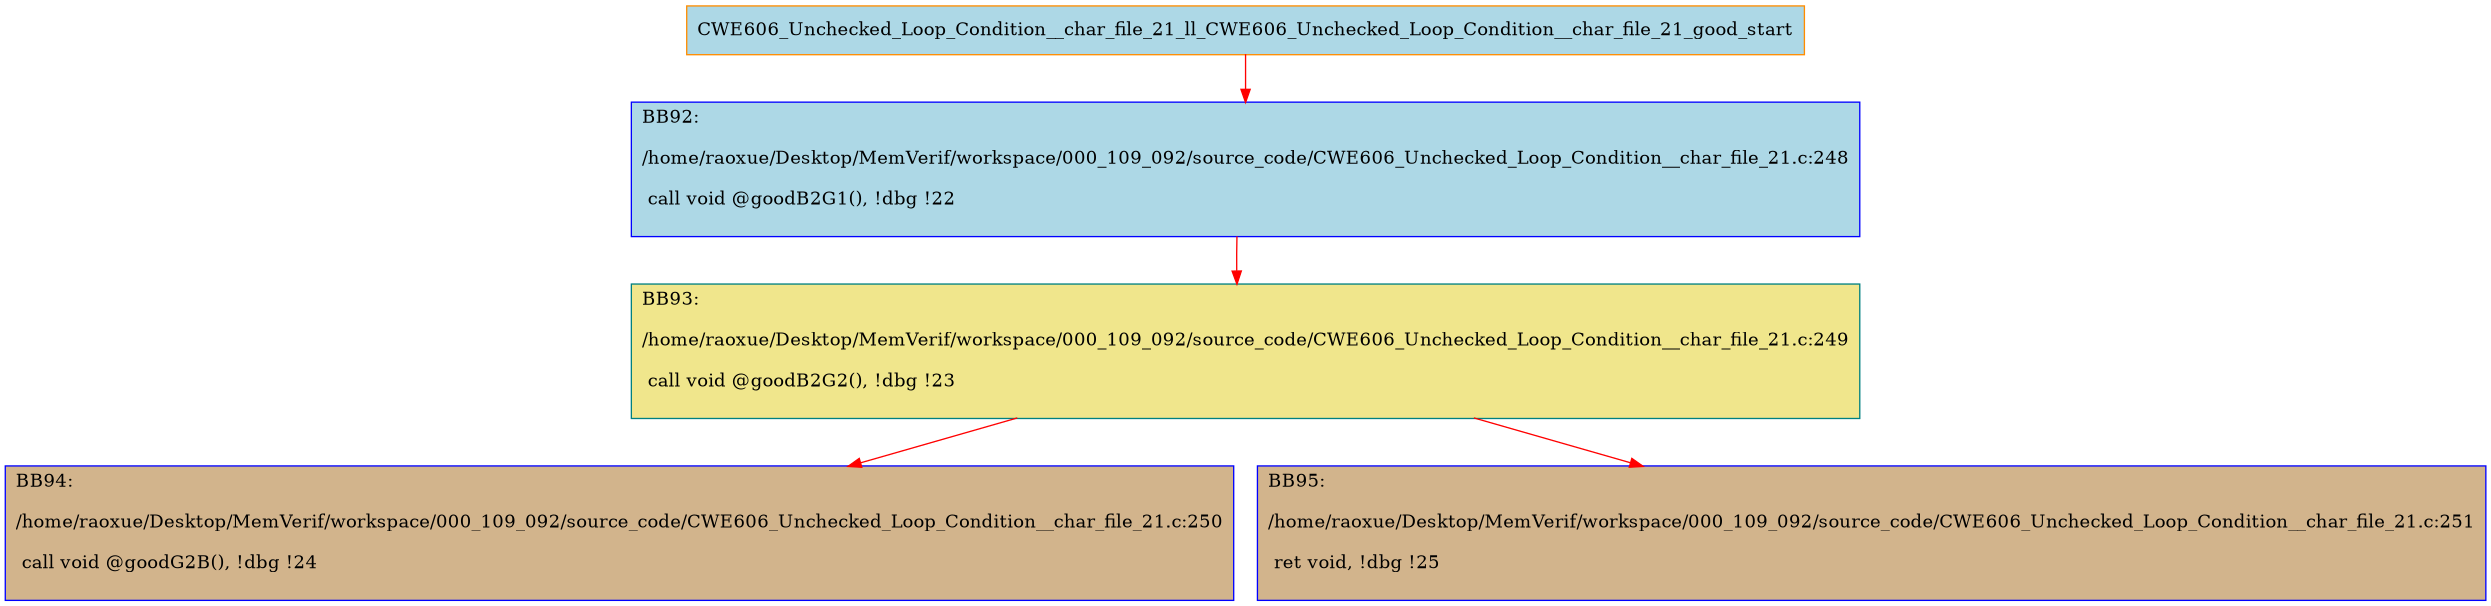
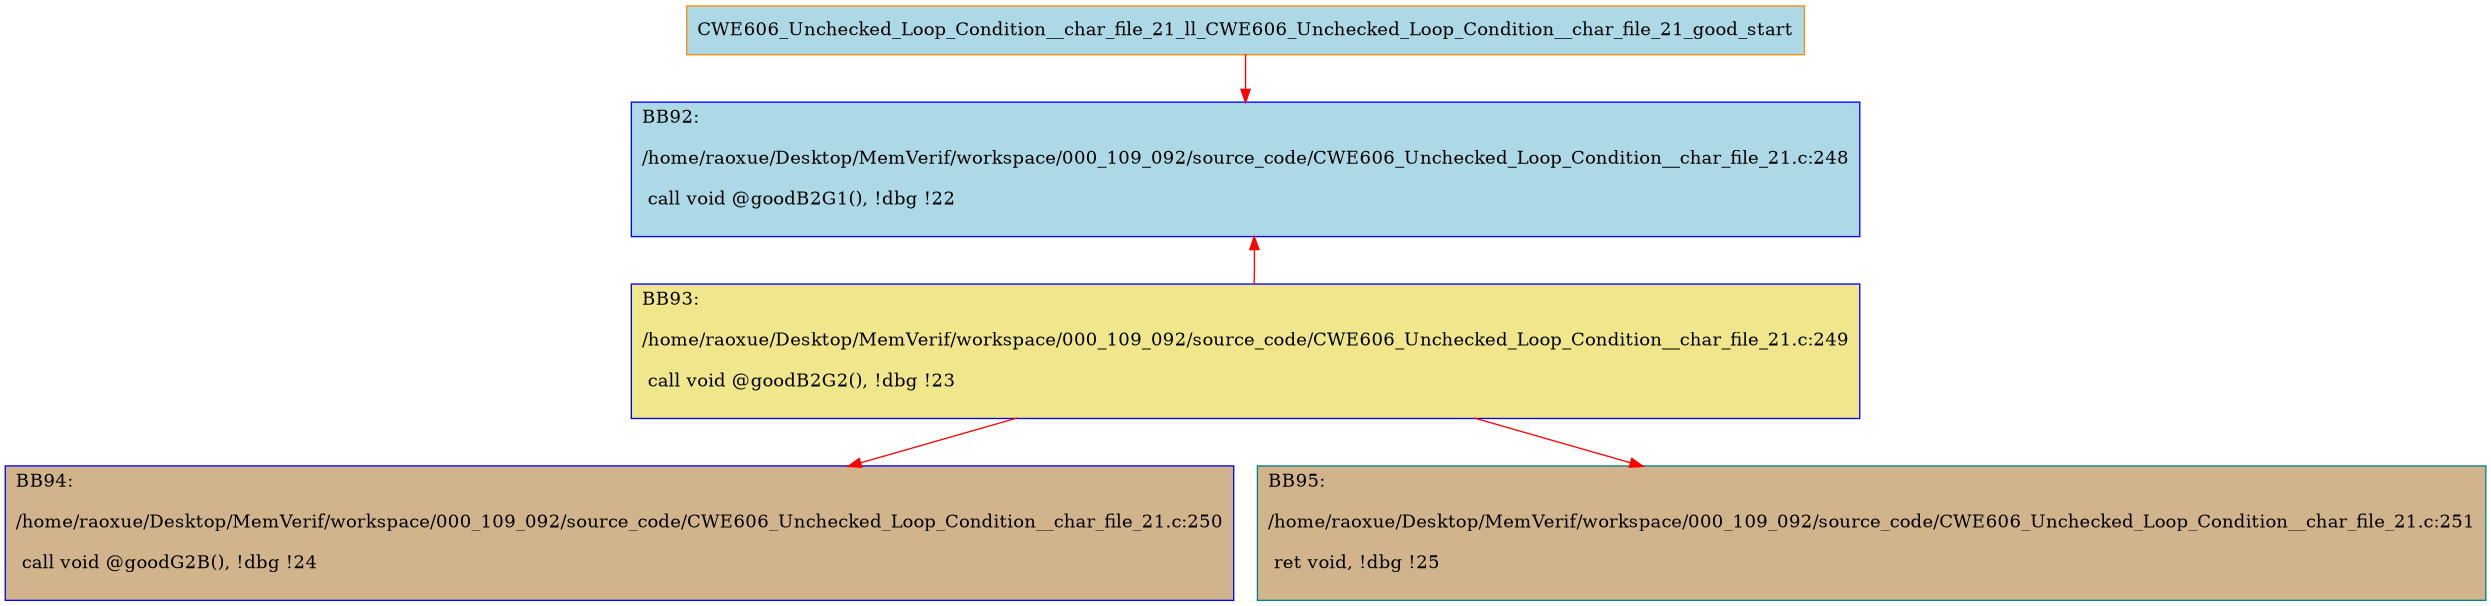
edge "BB92:" -> "BB93:": reversed
node "BB93:": color teal -> blue
node "BB95:": color blue -> teal
